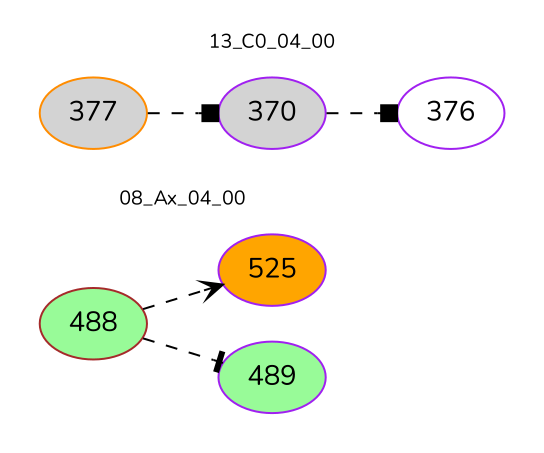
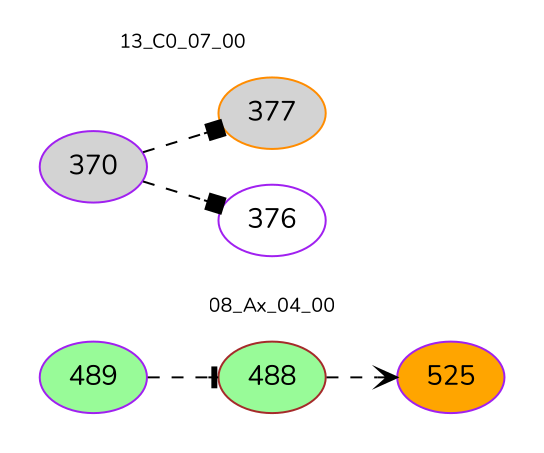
cluster "13_C0_04_00": label "13_C0_04_00" -> "13_C0_07_00"
edge "377" -> "370": reversed
edge "488" -> "489": reversed
